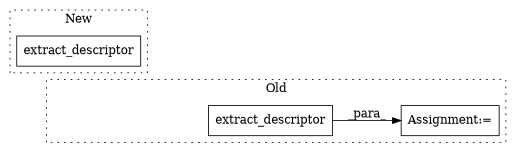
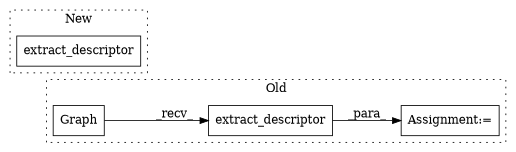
node "Graph": added
